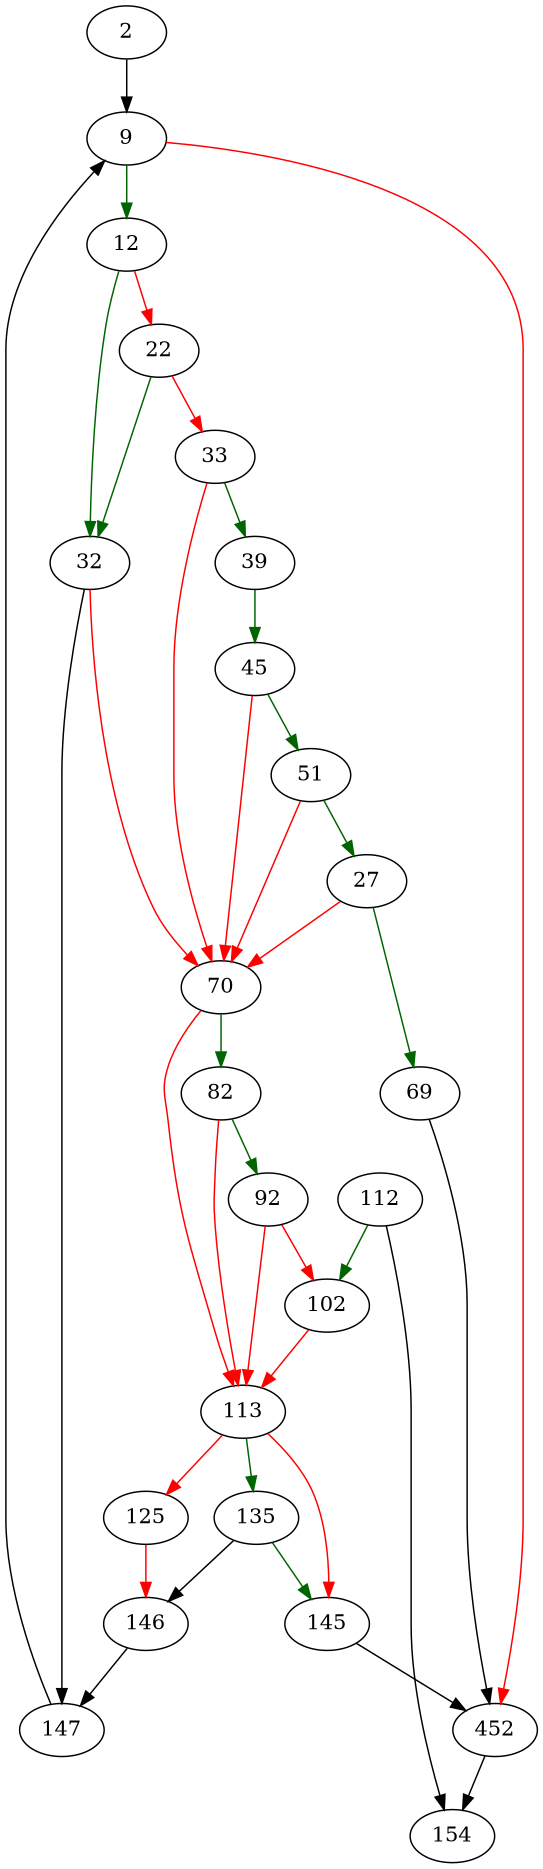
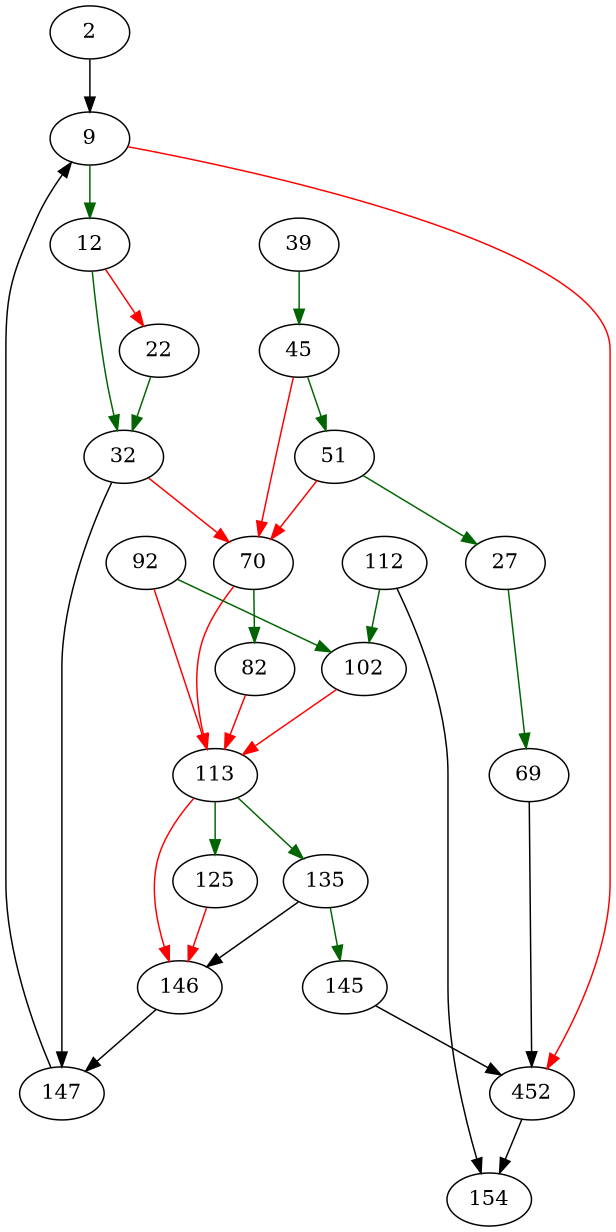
node "33": removed
edge "27" -> "70": removed
edge "82" -> "92": removed
edge "92" -> "102": color red -> darkgreen
edge "113" -> "125": color red -> darkgreen
edge "113" -> "145": now "113" -> "146"
